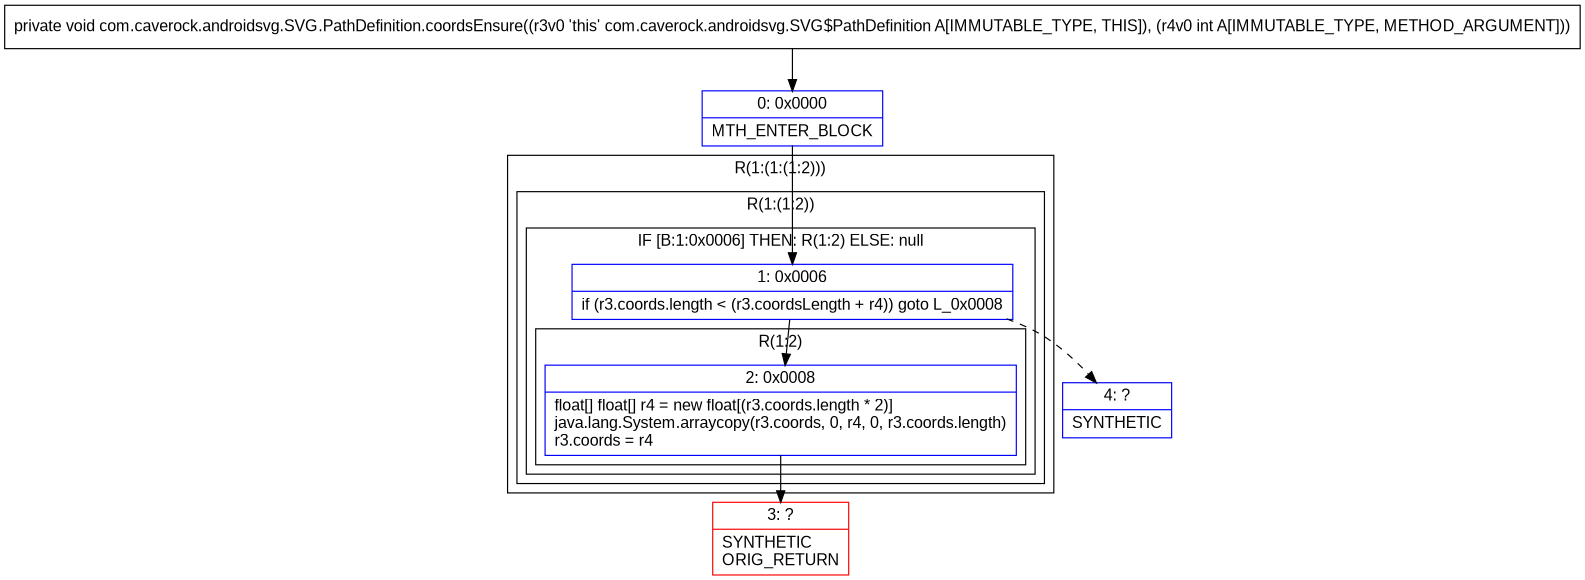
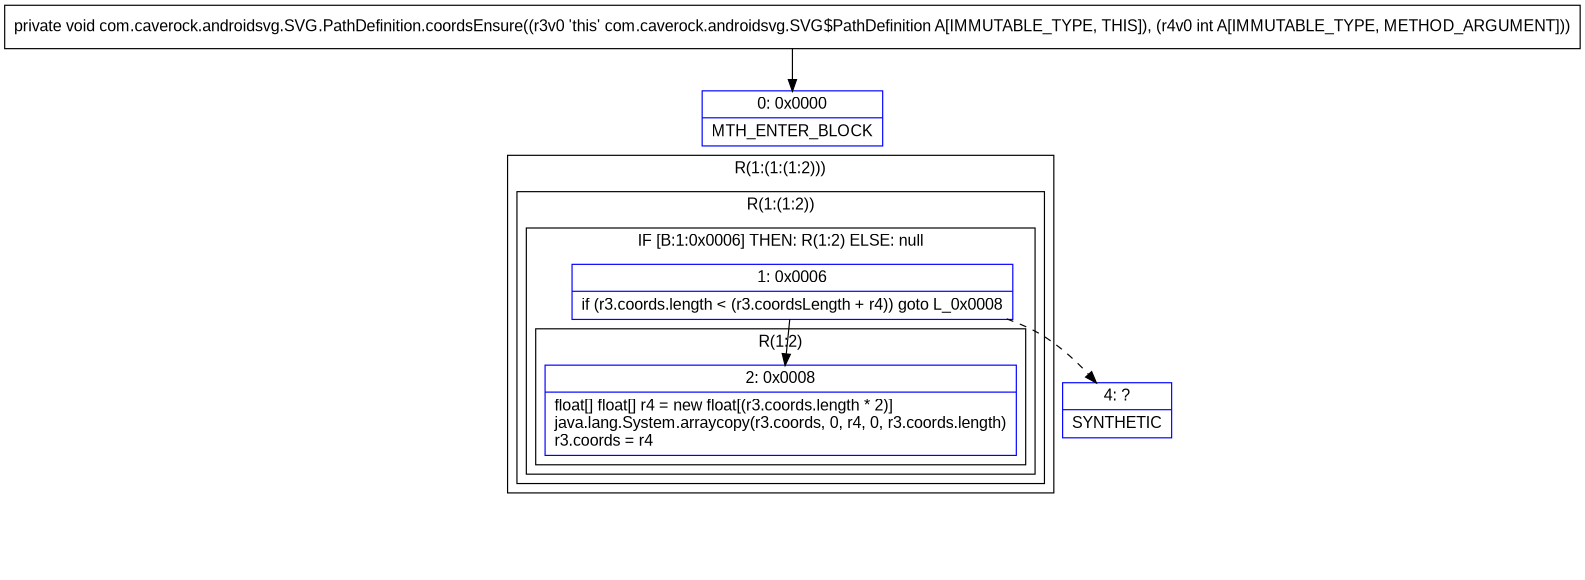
edge "0: 0x0000" -> "1: 0x0006": removed
node "3: ?": removed
